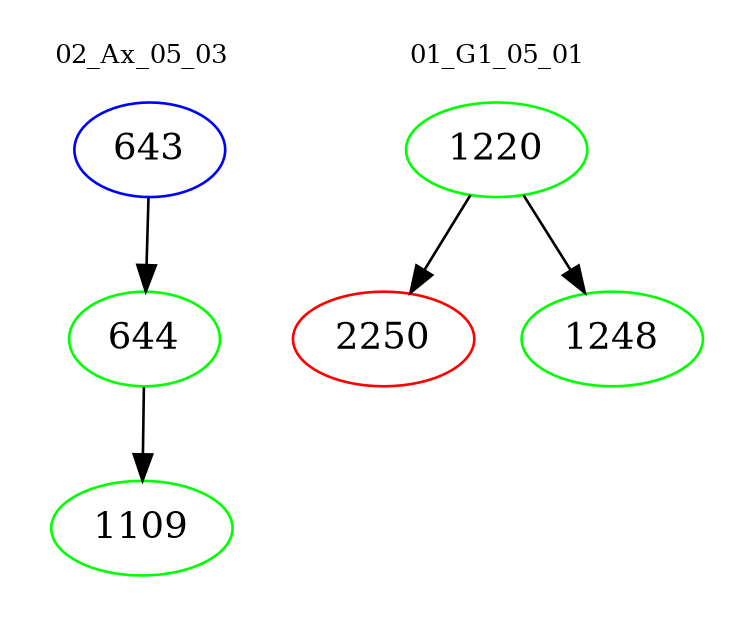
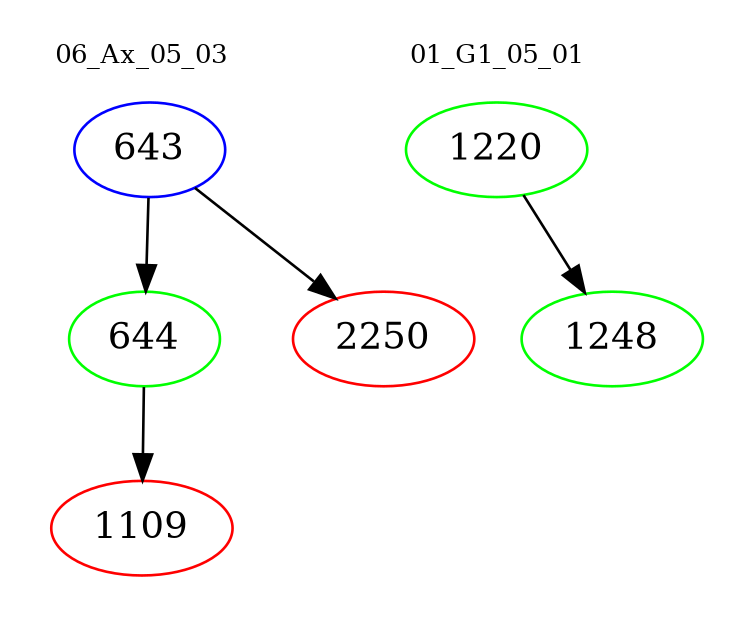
cluster "02_Ax_05_03": label "02_Ax_05_03" -> "06_Ax_05_03"
edge "1220" -> "2250": now "643" -> "2250"
node "1109": color green -> red
